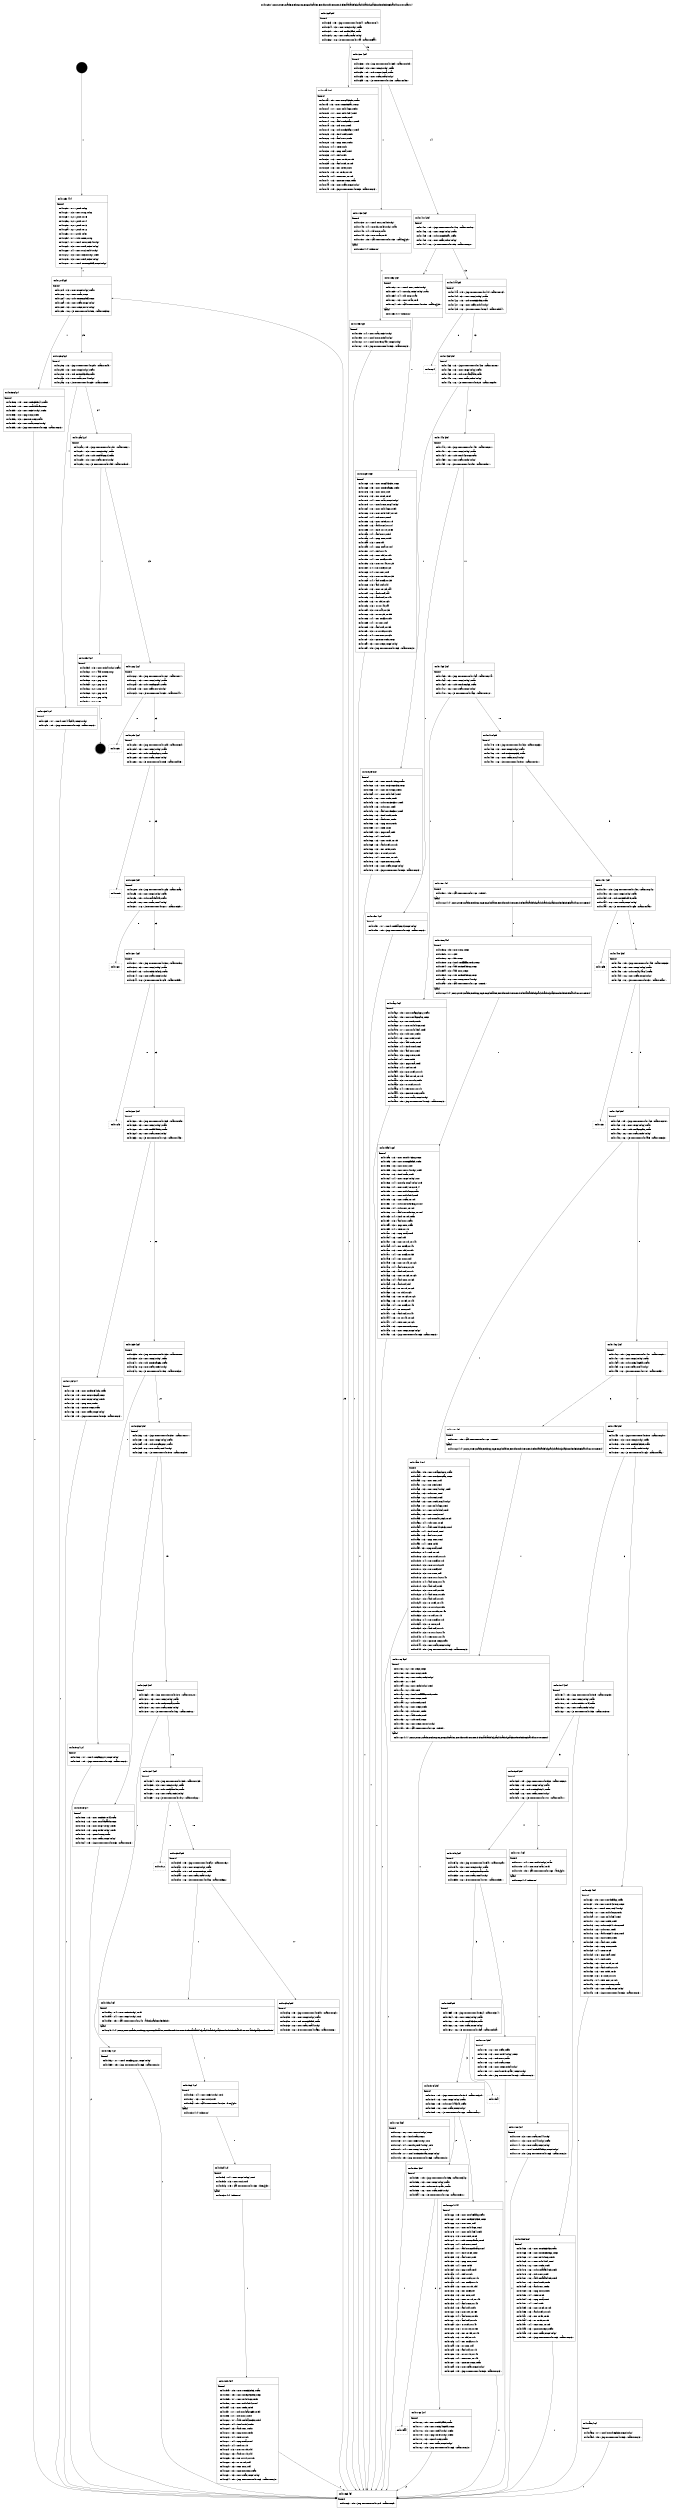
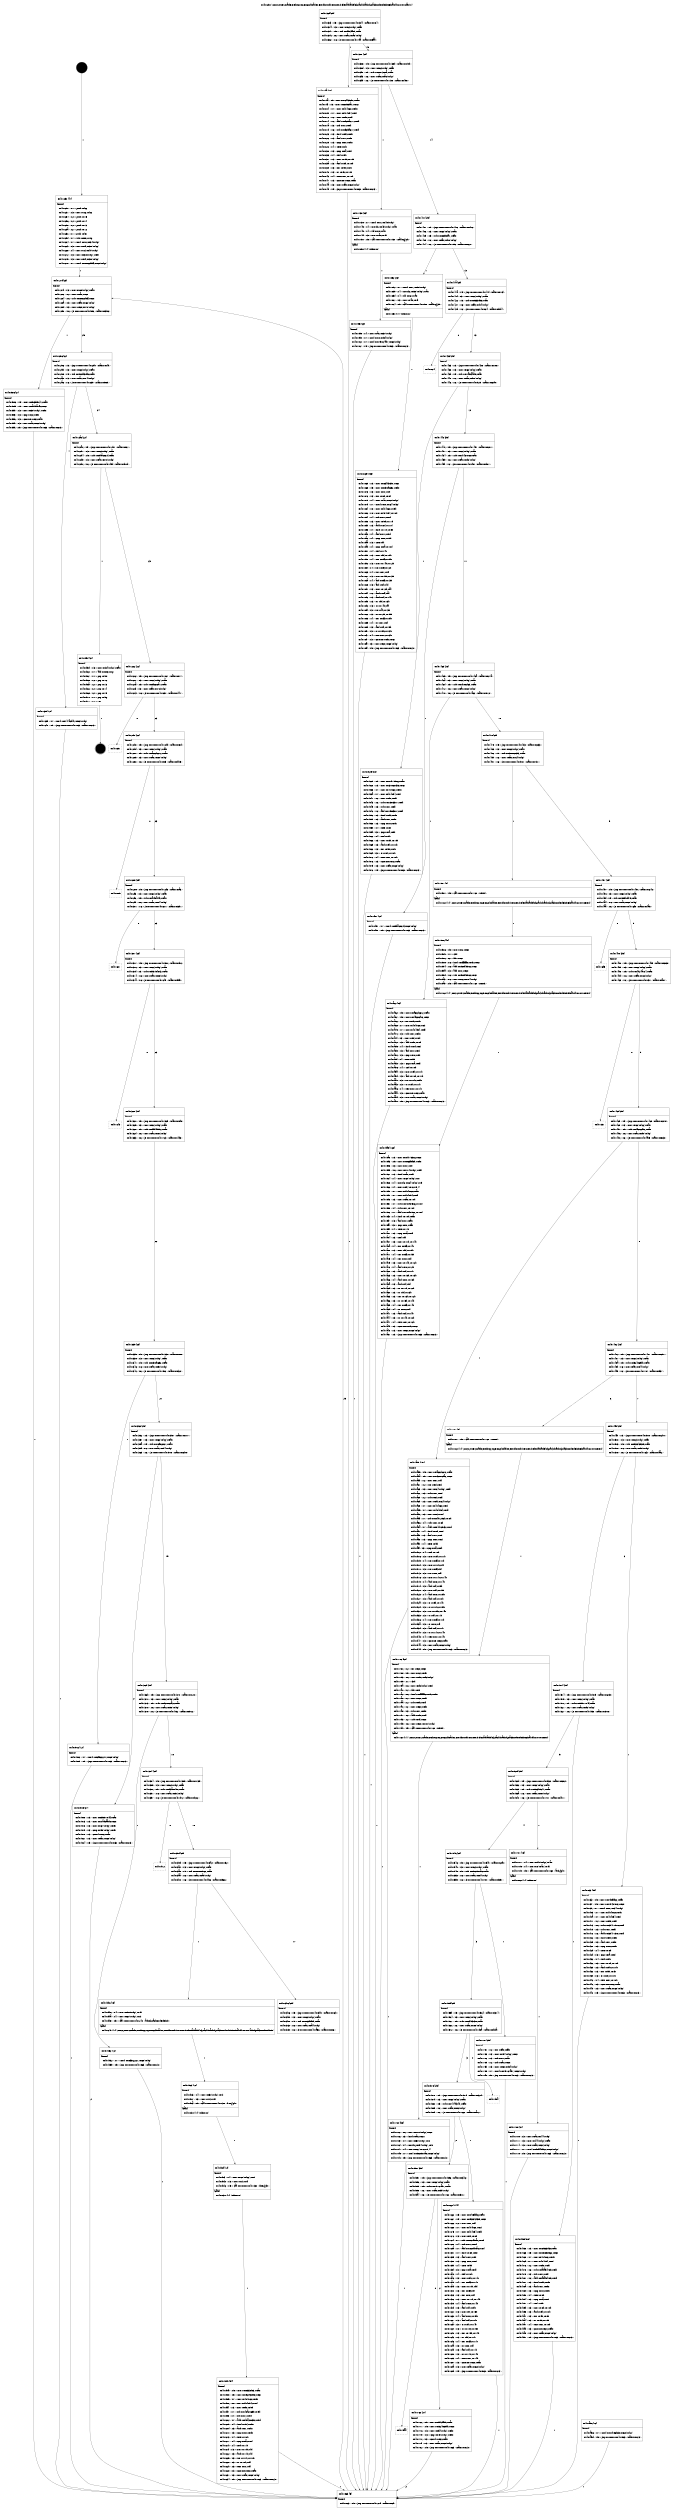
edge "0x40127f [23]" -> "0x401250 [47]": reversed
node "0x401723 [27]": removed
